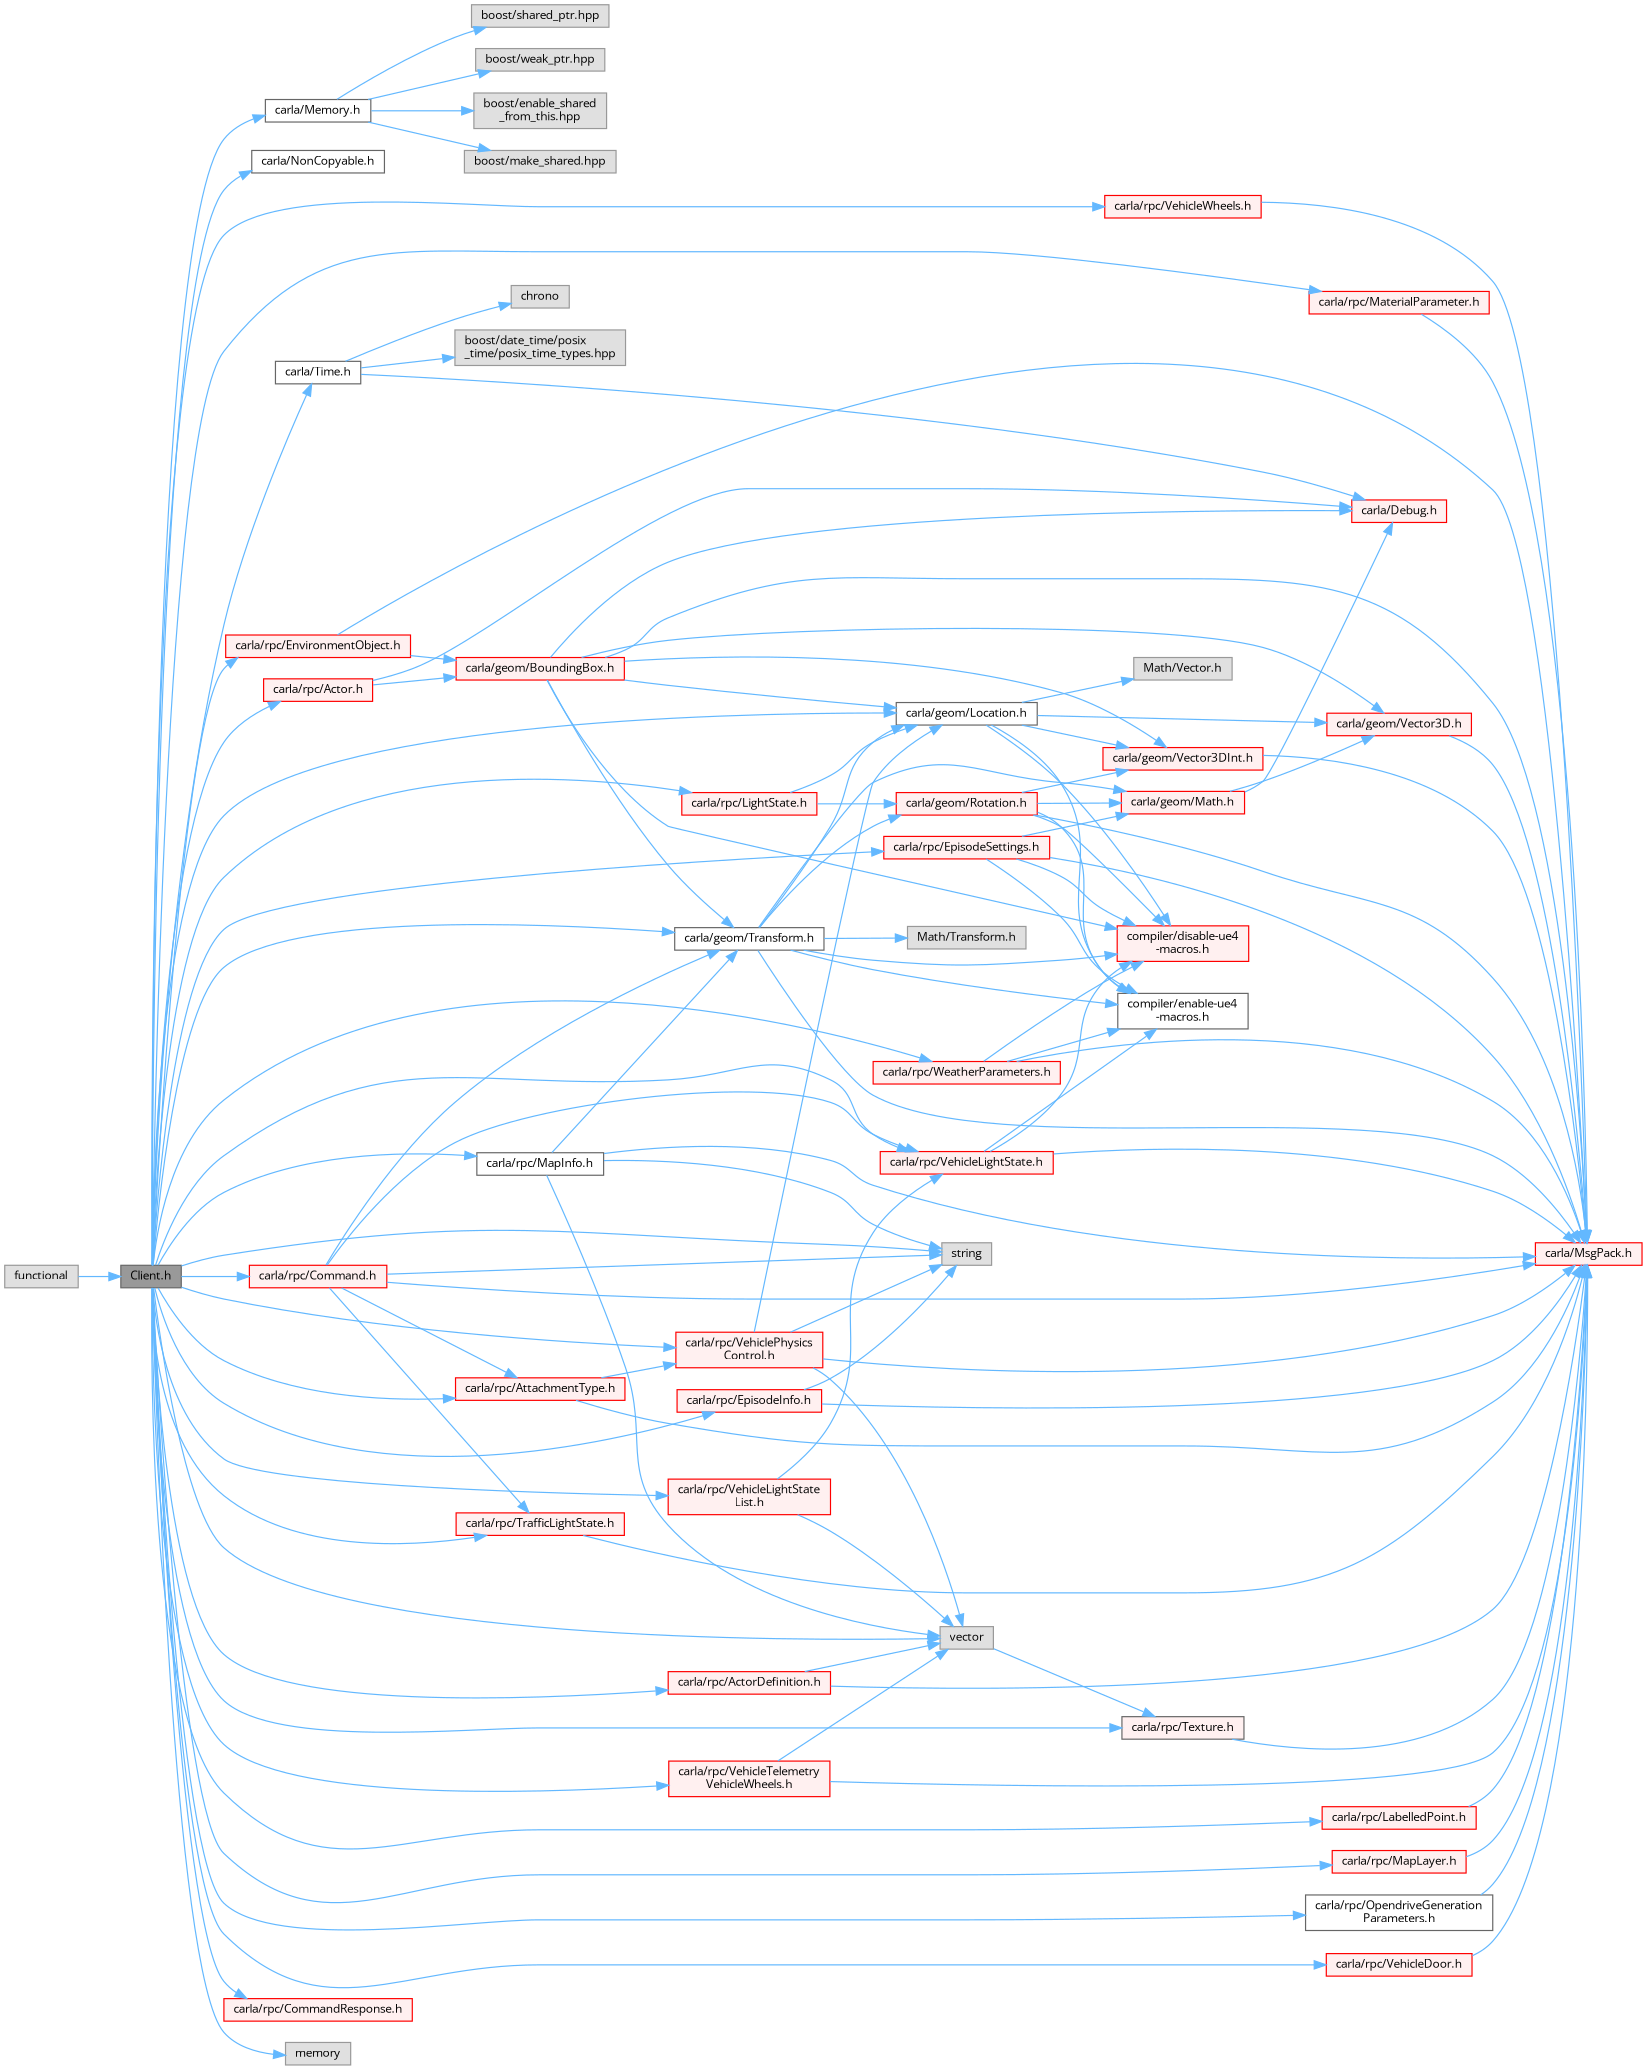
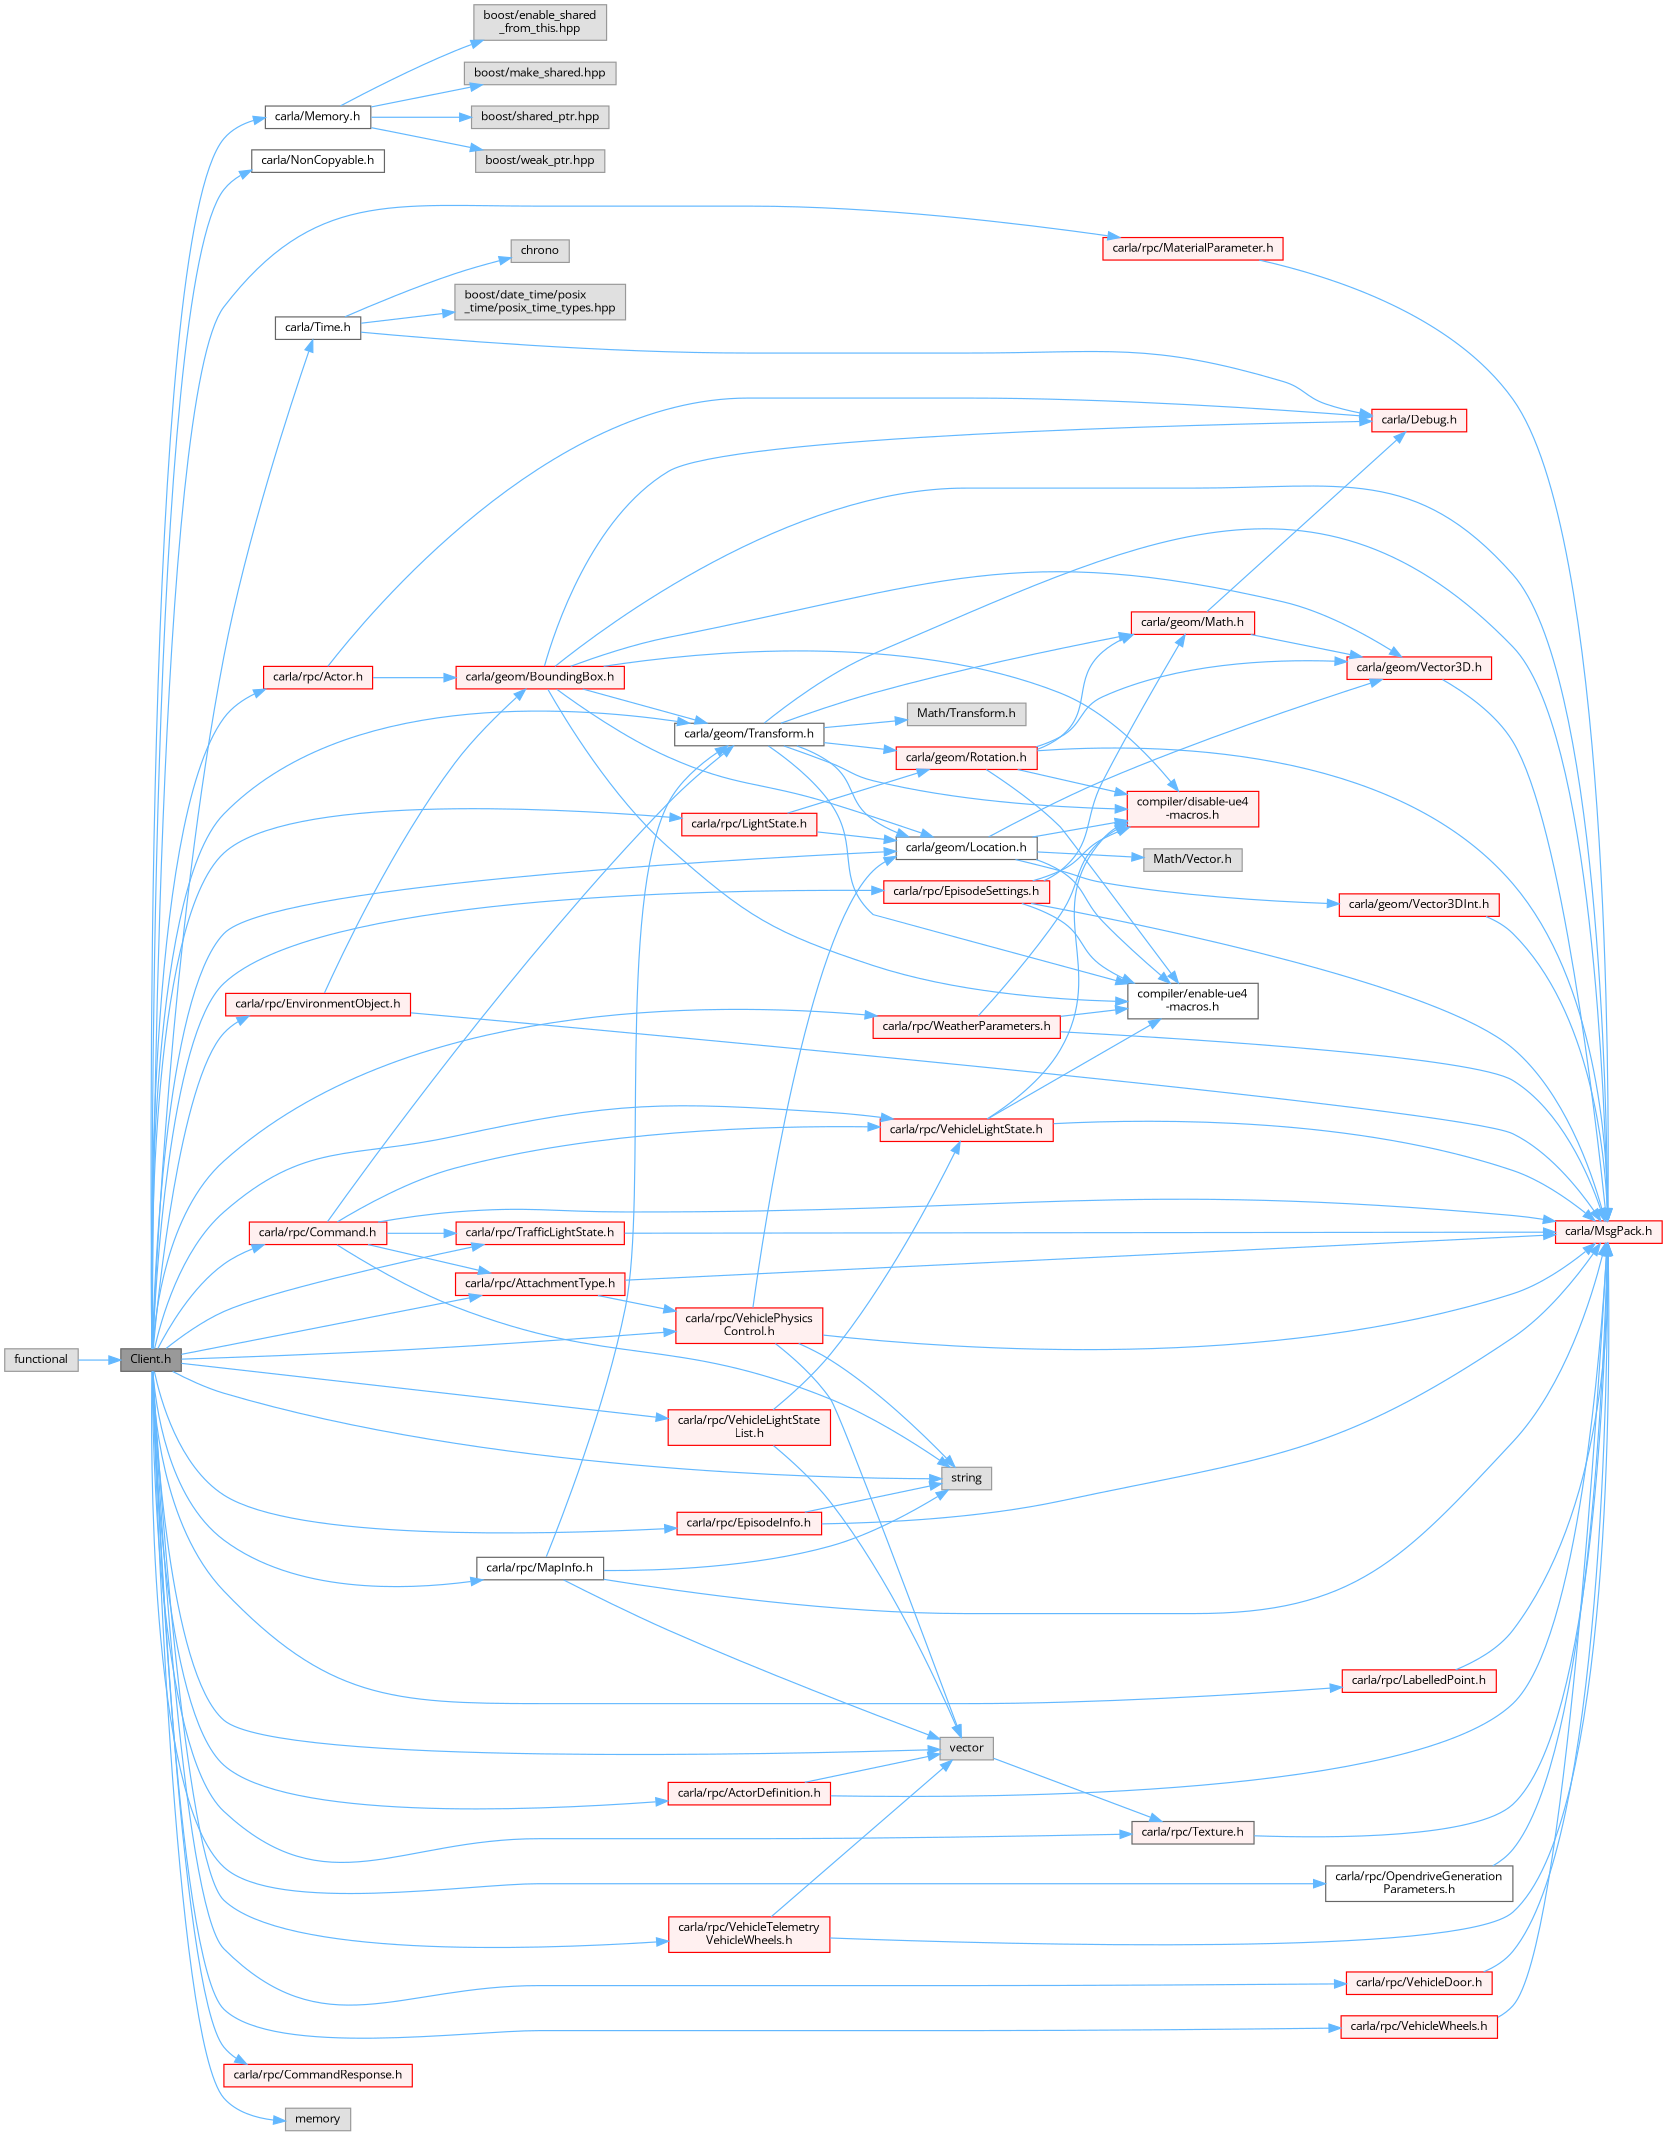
edge "carla/geom/BoundingBox.h" -> "carla/geom/Vector3DInt.h": now "carla/geom/BoundingBox.h" -> "compiler/enable-ue4 -macros.h"
edge "carla/geom/Rotation.h" -> "carla/geom/Vector3DInt.h": now "carla/geom/Rotation.h" -> "carla/geom/Vector3D.h"
node "carla/rpc/MapLayer.h": removed
